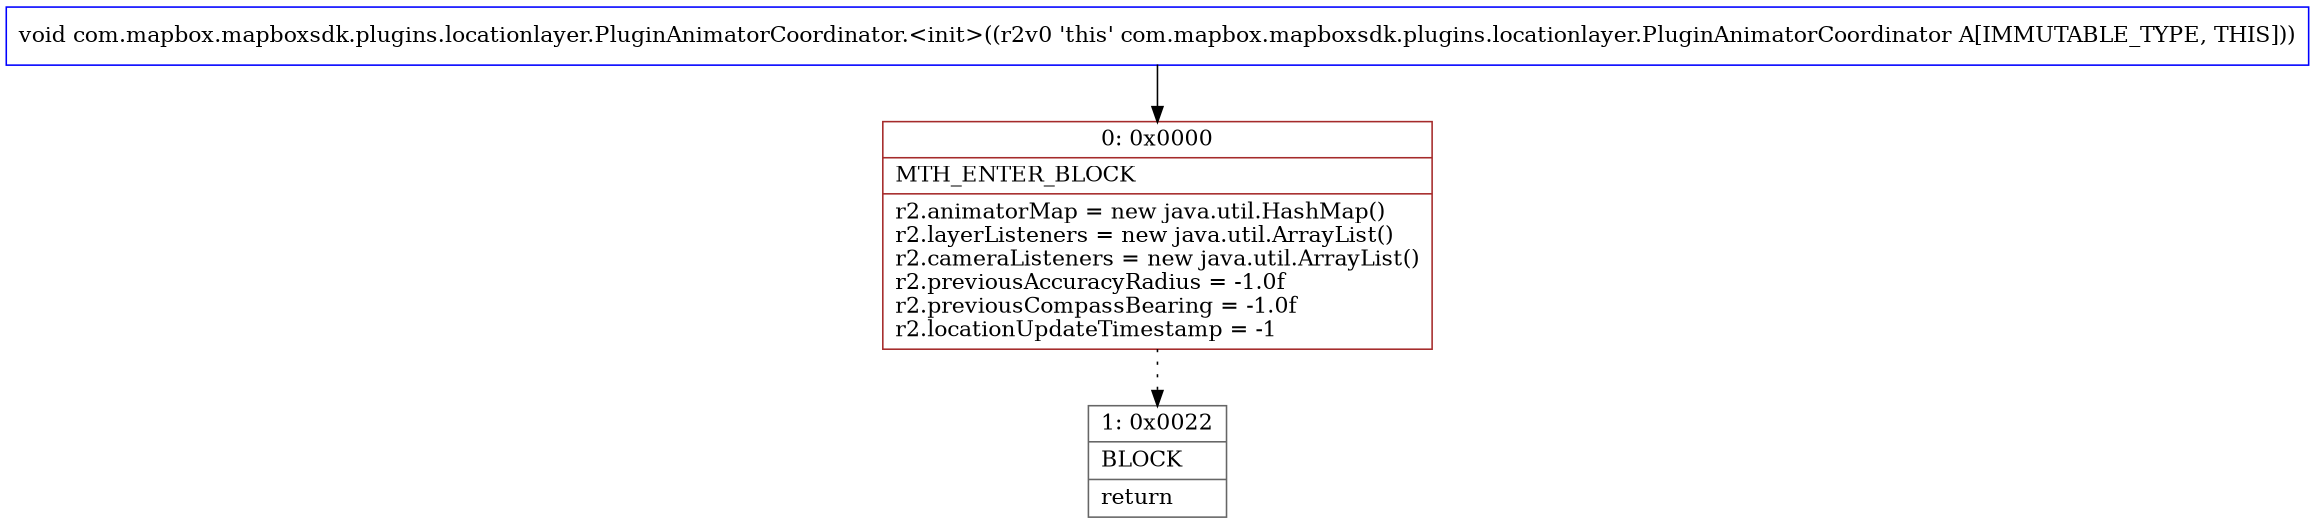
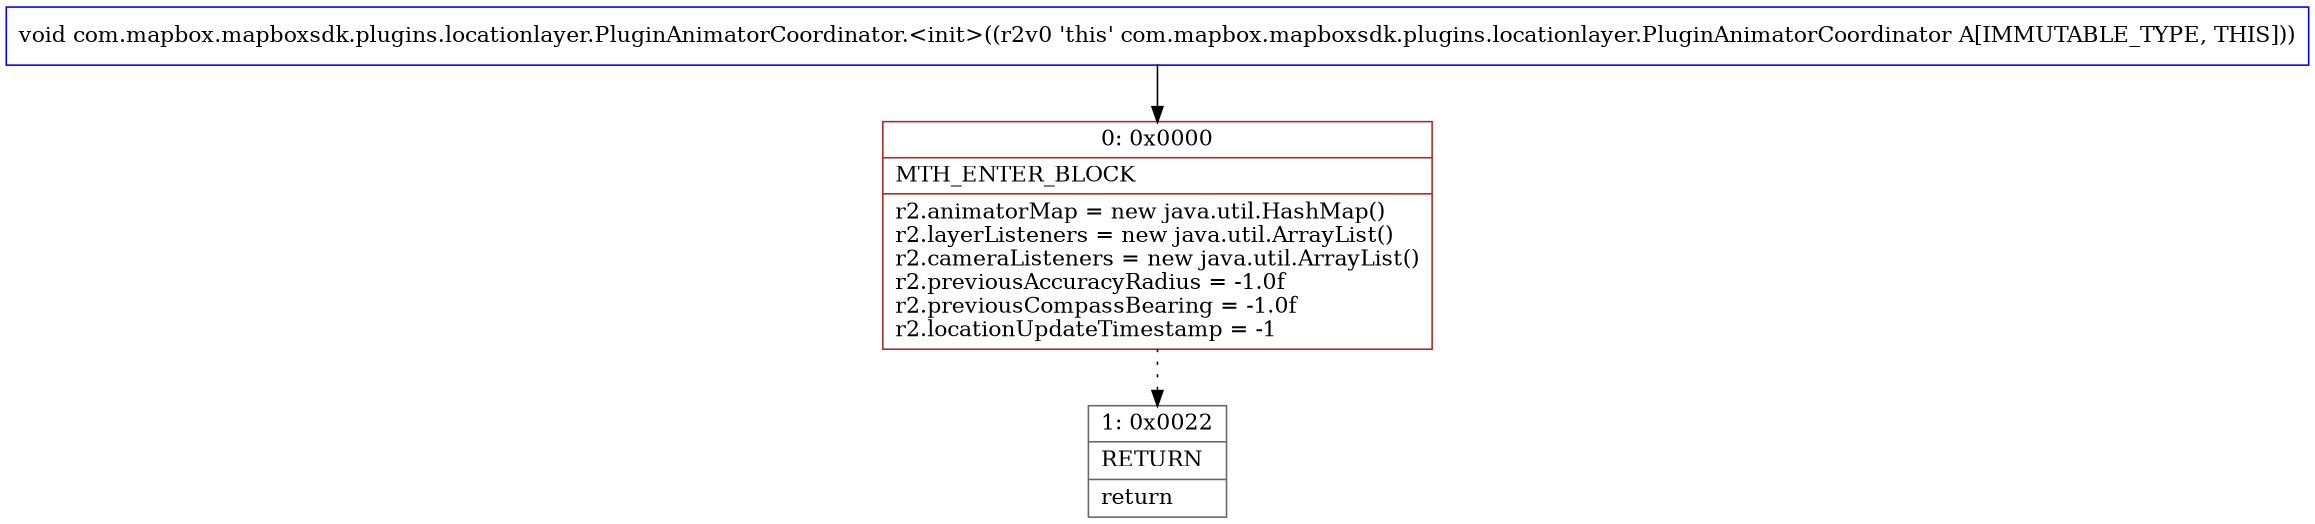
node "1: 0x0022": text "BLOCK" -> "RETURN"
